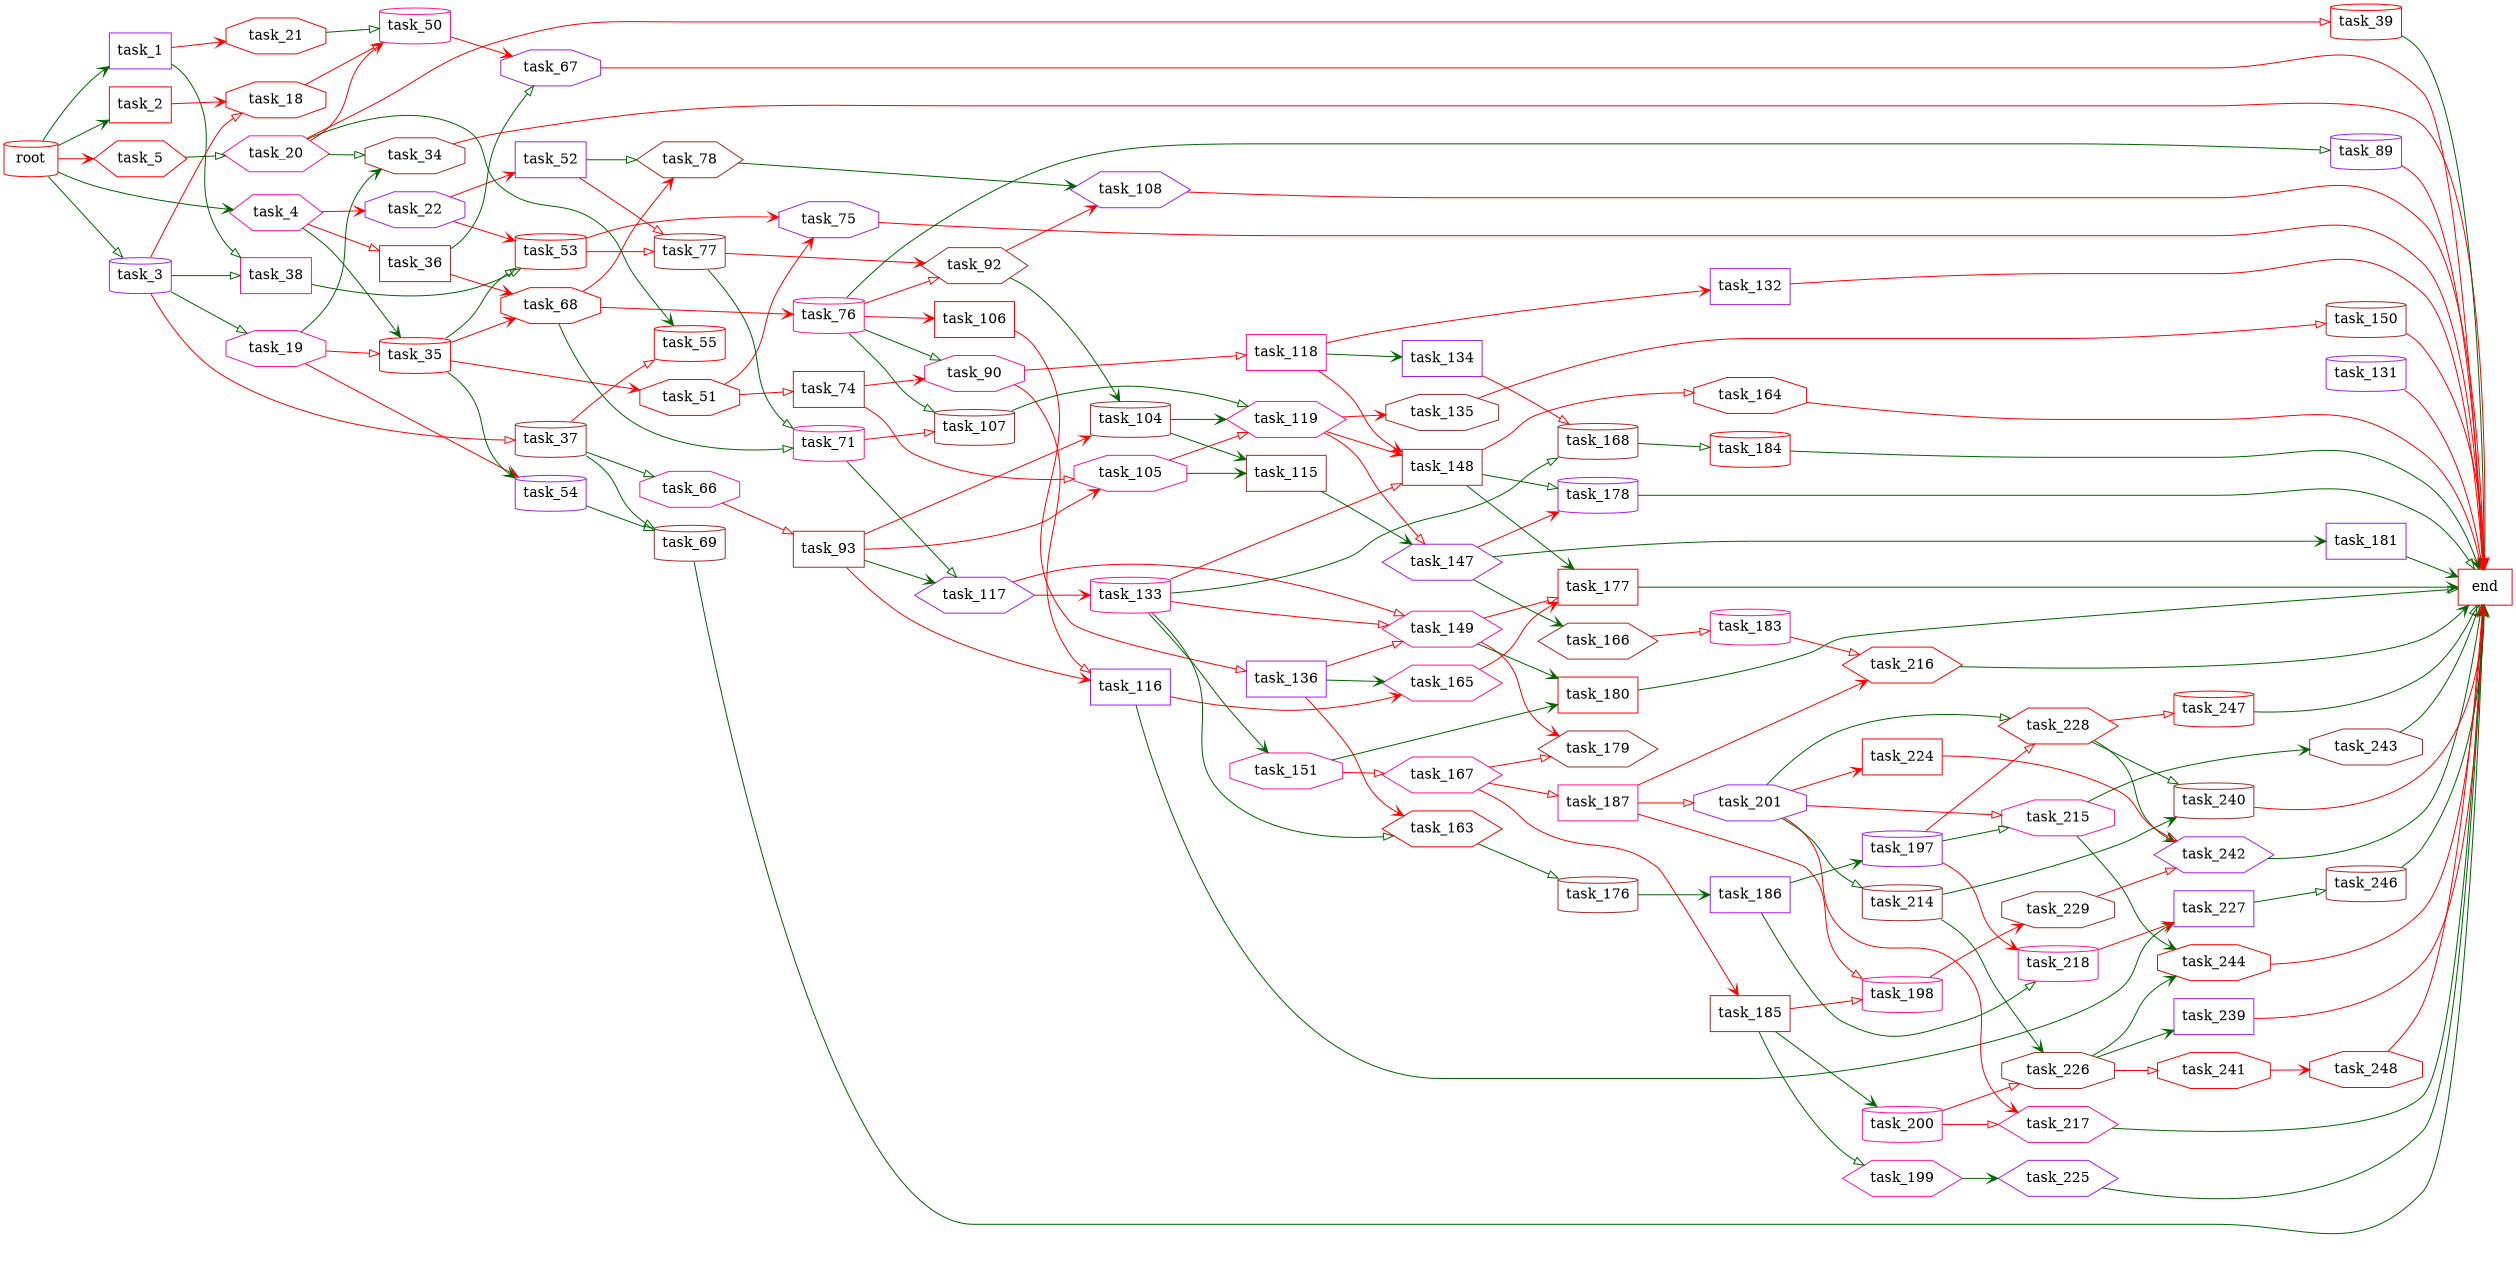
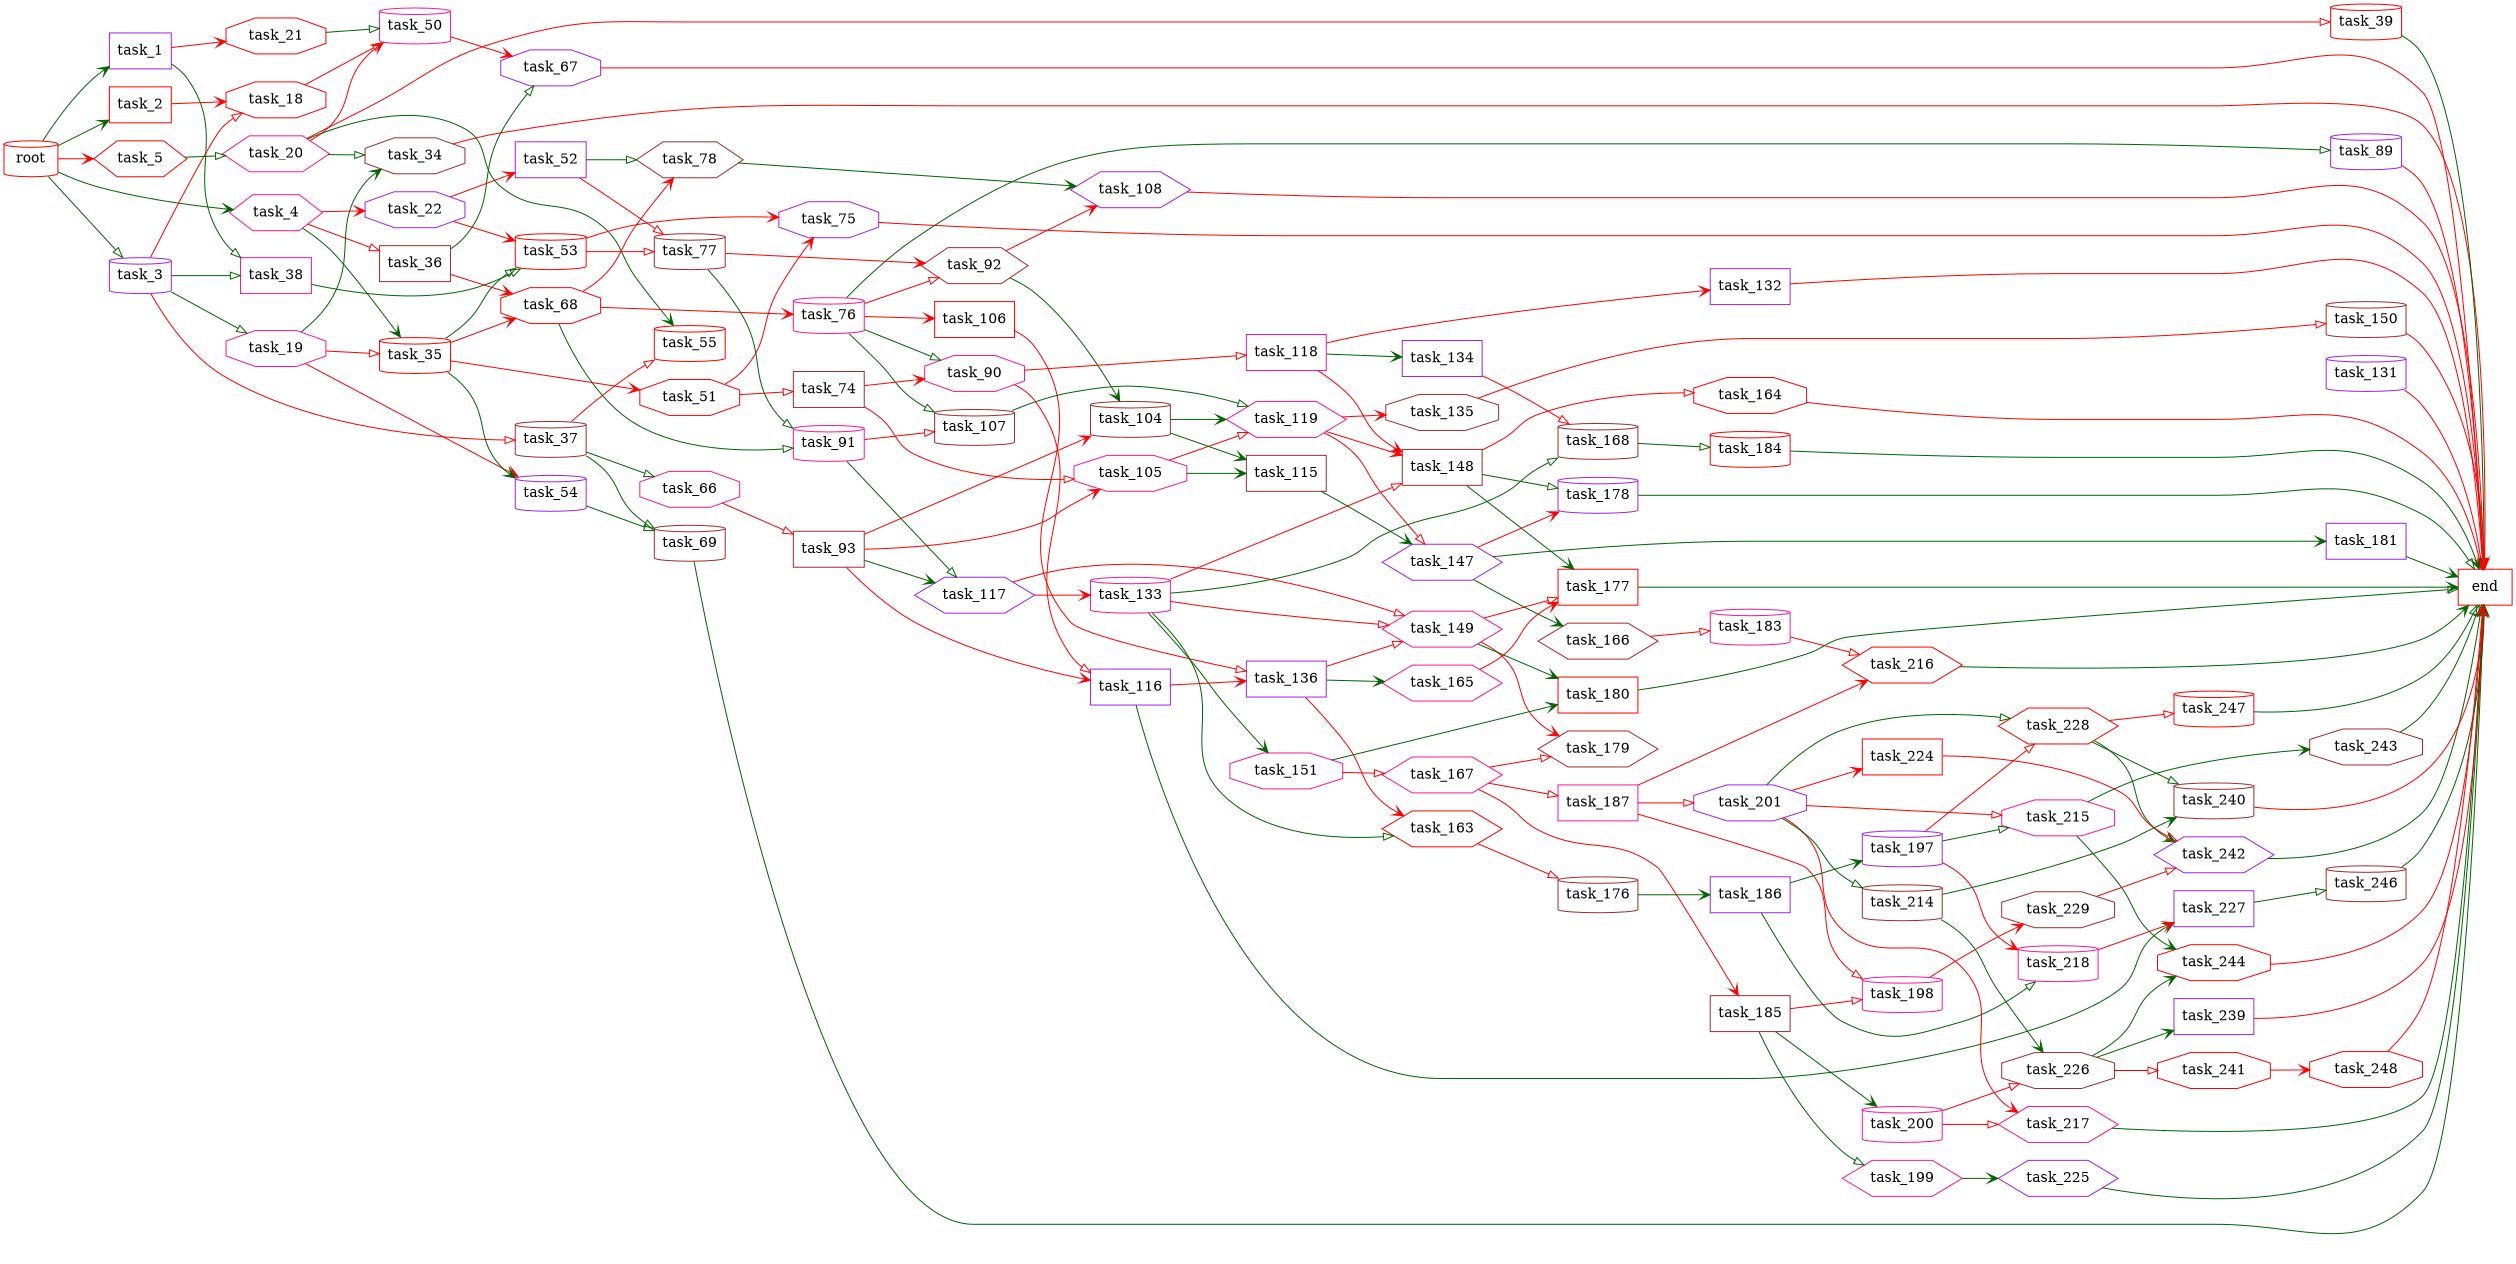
node "task_71": label "task_71" -> "task_91"
edge "task_116" -> "task_165": now "task_116" -> "task_136"
edge "task_163" -> "task_176": color darkgreen -> red
